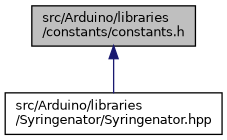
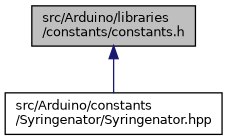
node "src/Arduino/libraries /Syringenator/Syringenator.hpp": label "src/Arduino/libraries /Syringenator/Syringenator.hpp" -> "src/Arduino/constants /Syringenator/Syringenator.hpp"
